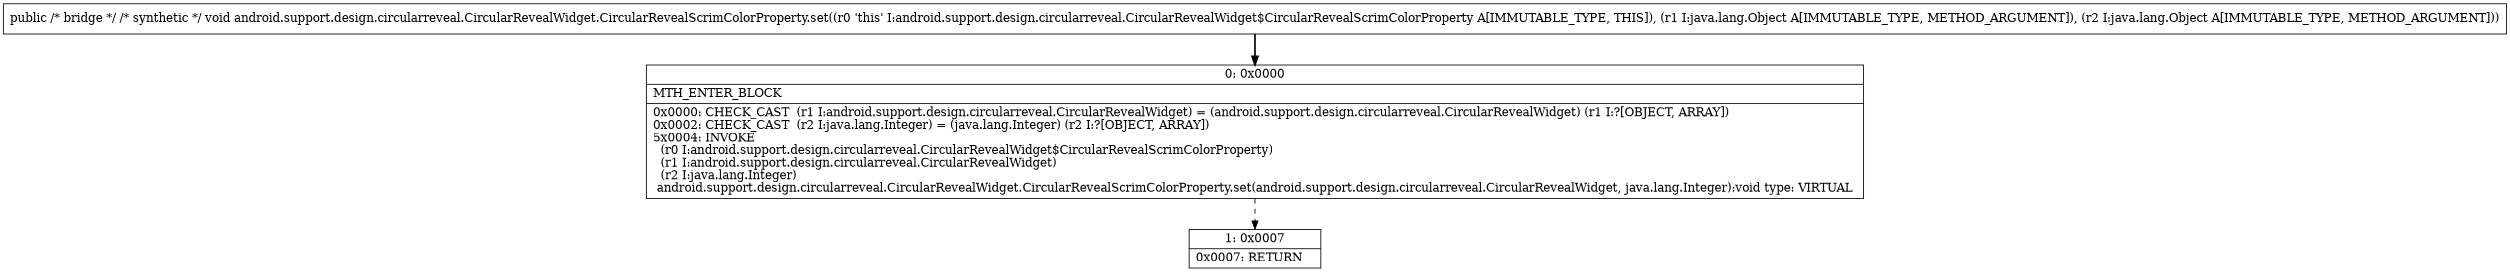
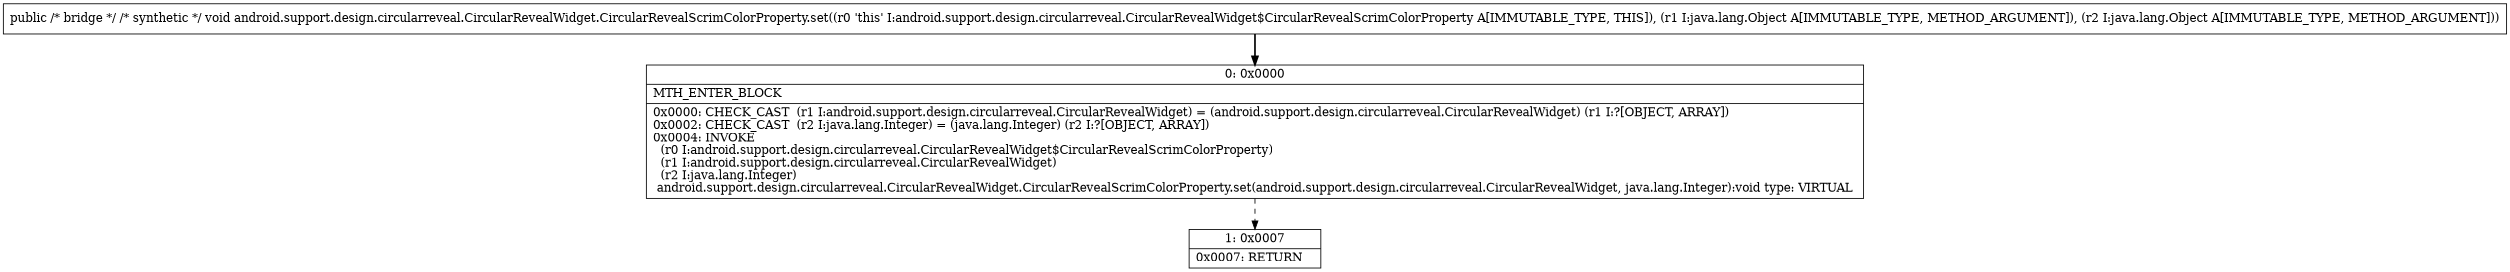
node "0: 0x0000": text "5x0004: INVOKE" -> "0x0004: INVOKE"
